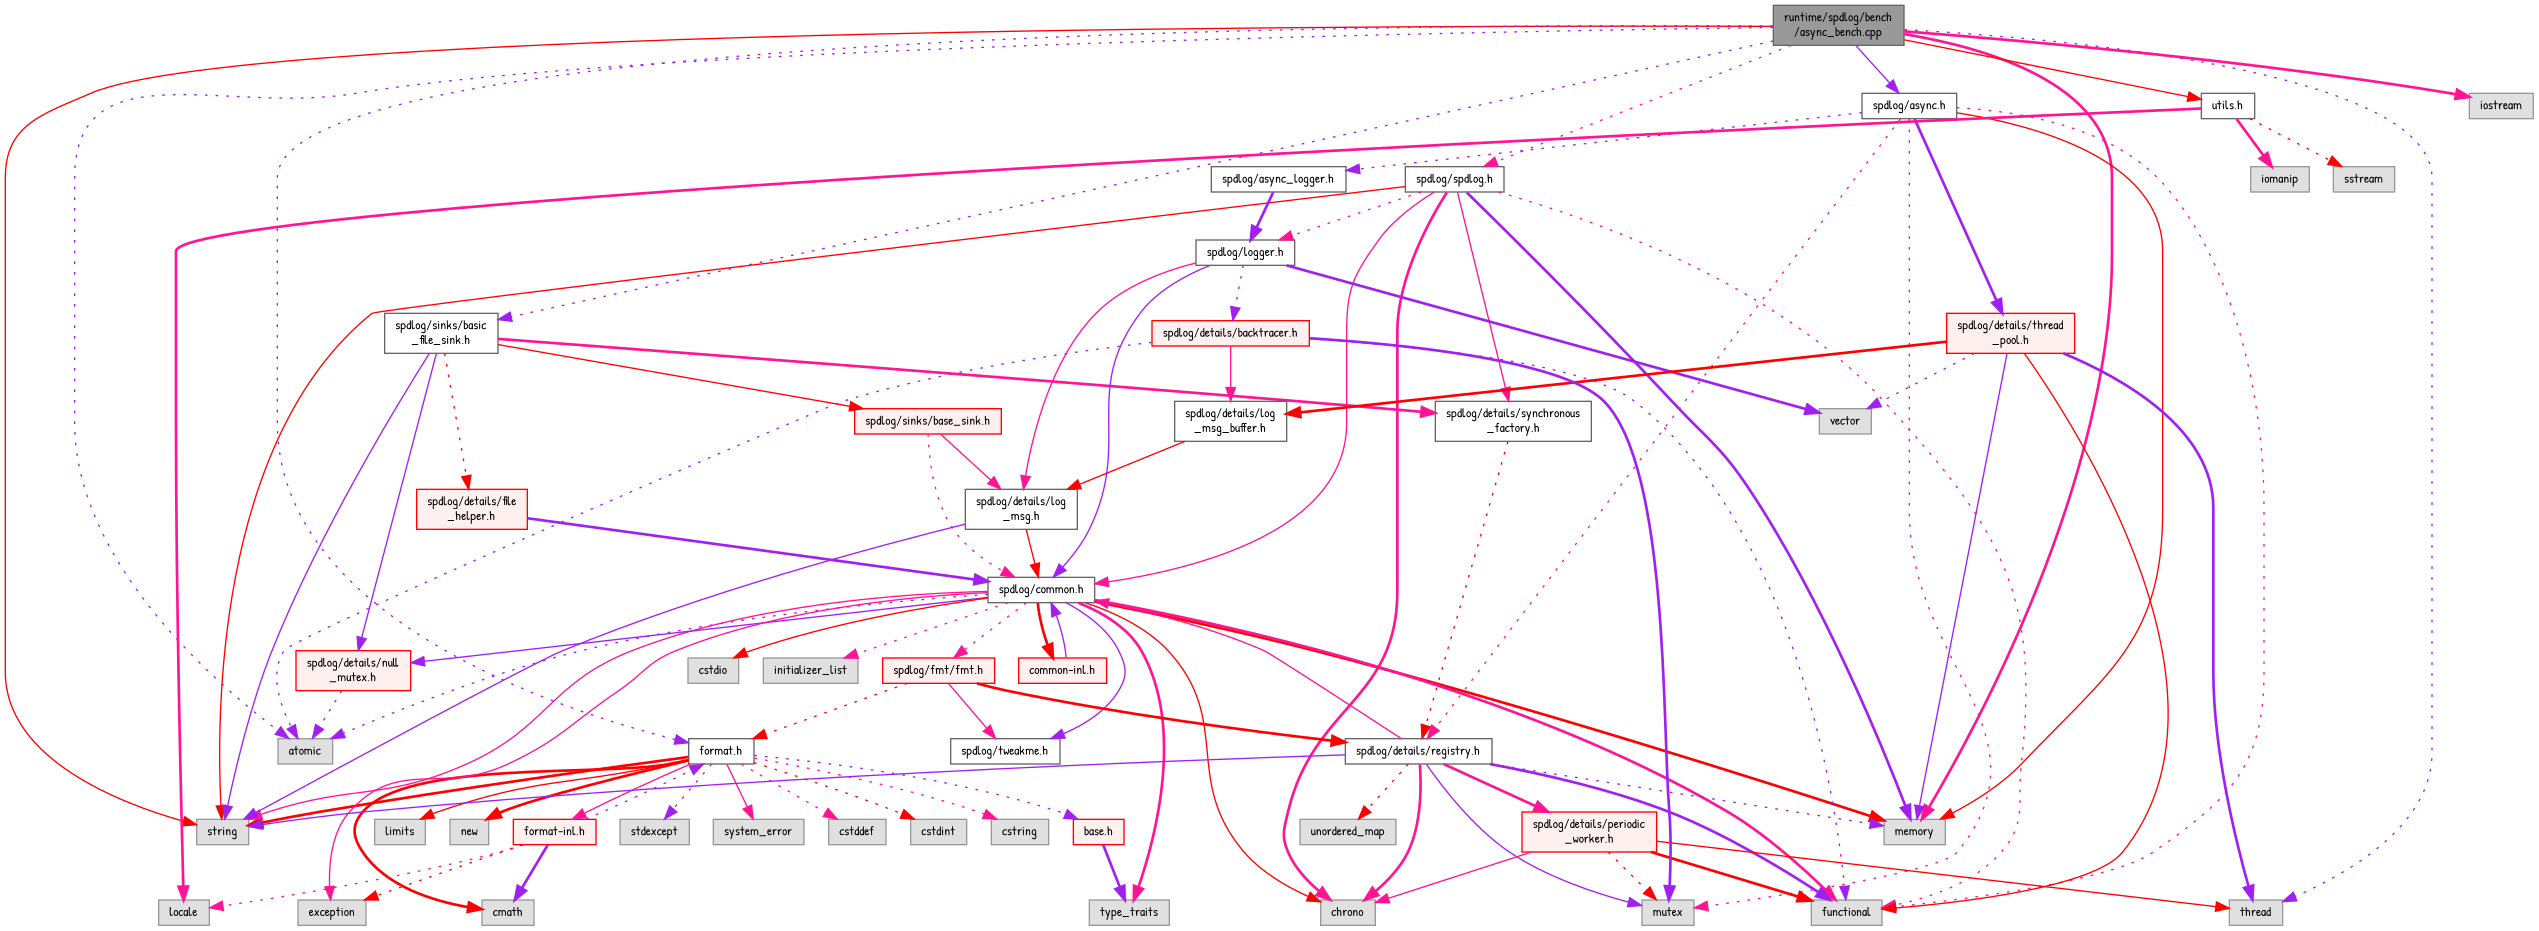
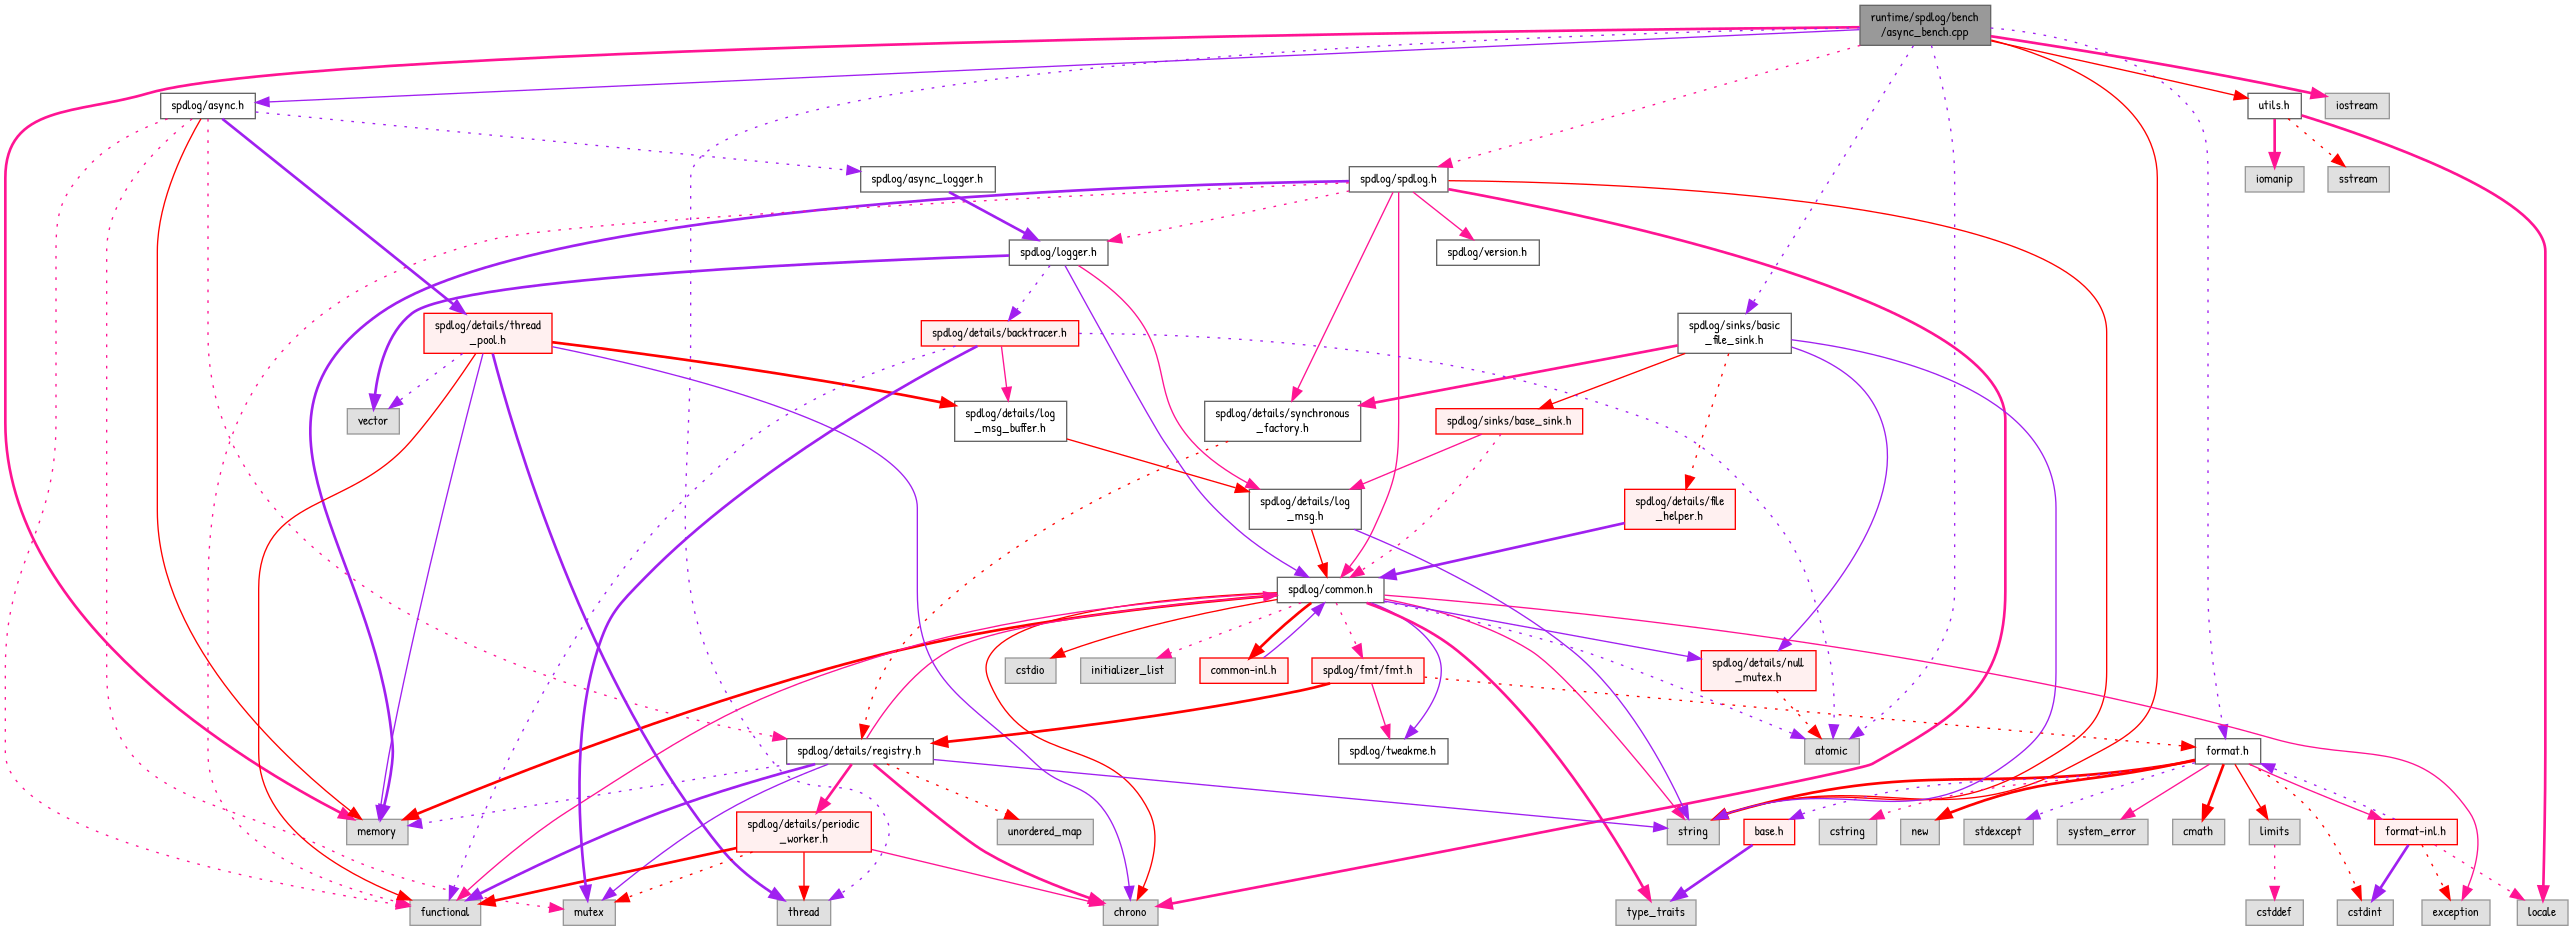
node "spdlog/version.h": added
edge "spdlog/details/thread _pool.h" -> "chrono": added
edge "spdlog/details/null _mutex.h" -> "atomic": color purple -> red
edge "spdlog/common.h" -> "functional": style bold -> solid
edge "format.h" -> "cstddef": now "limits" -> "cstddef"
edge "format-inl.h" -> "cmath": now "format-inl.h" -> "cstdint"
